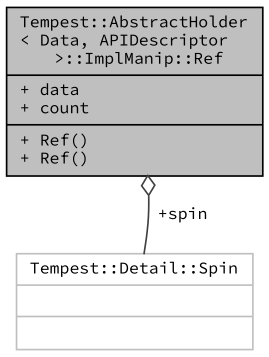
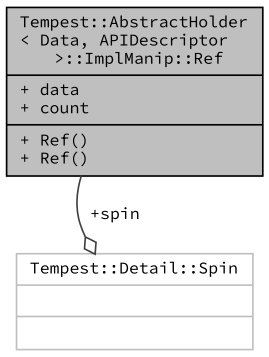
edge "Tempest::Detail::Spin" -> "Tempest::AbstractHolder": reversed
